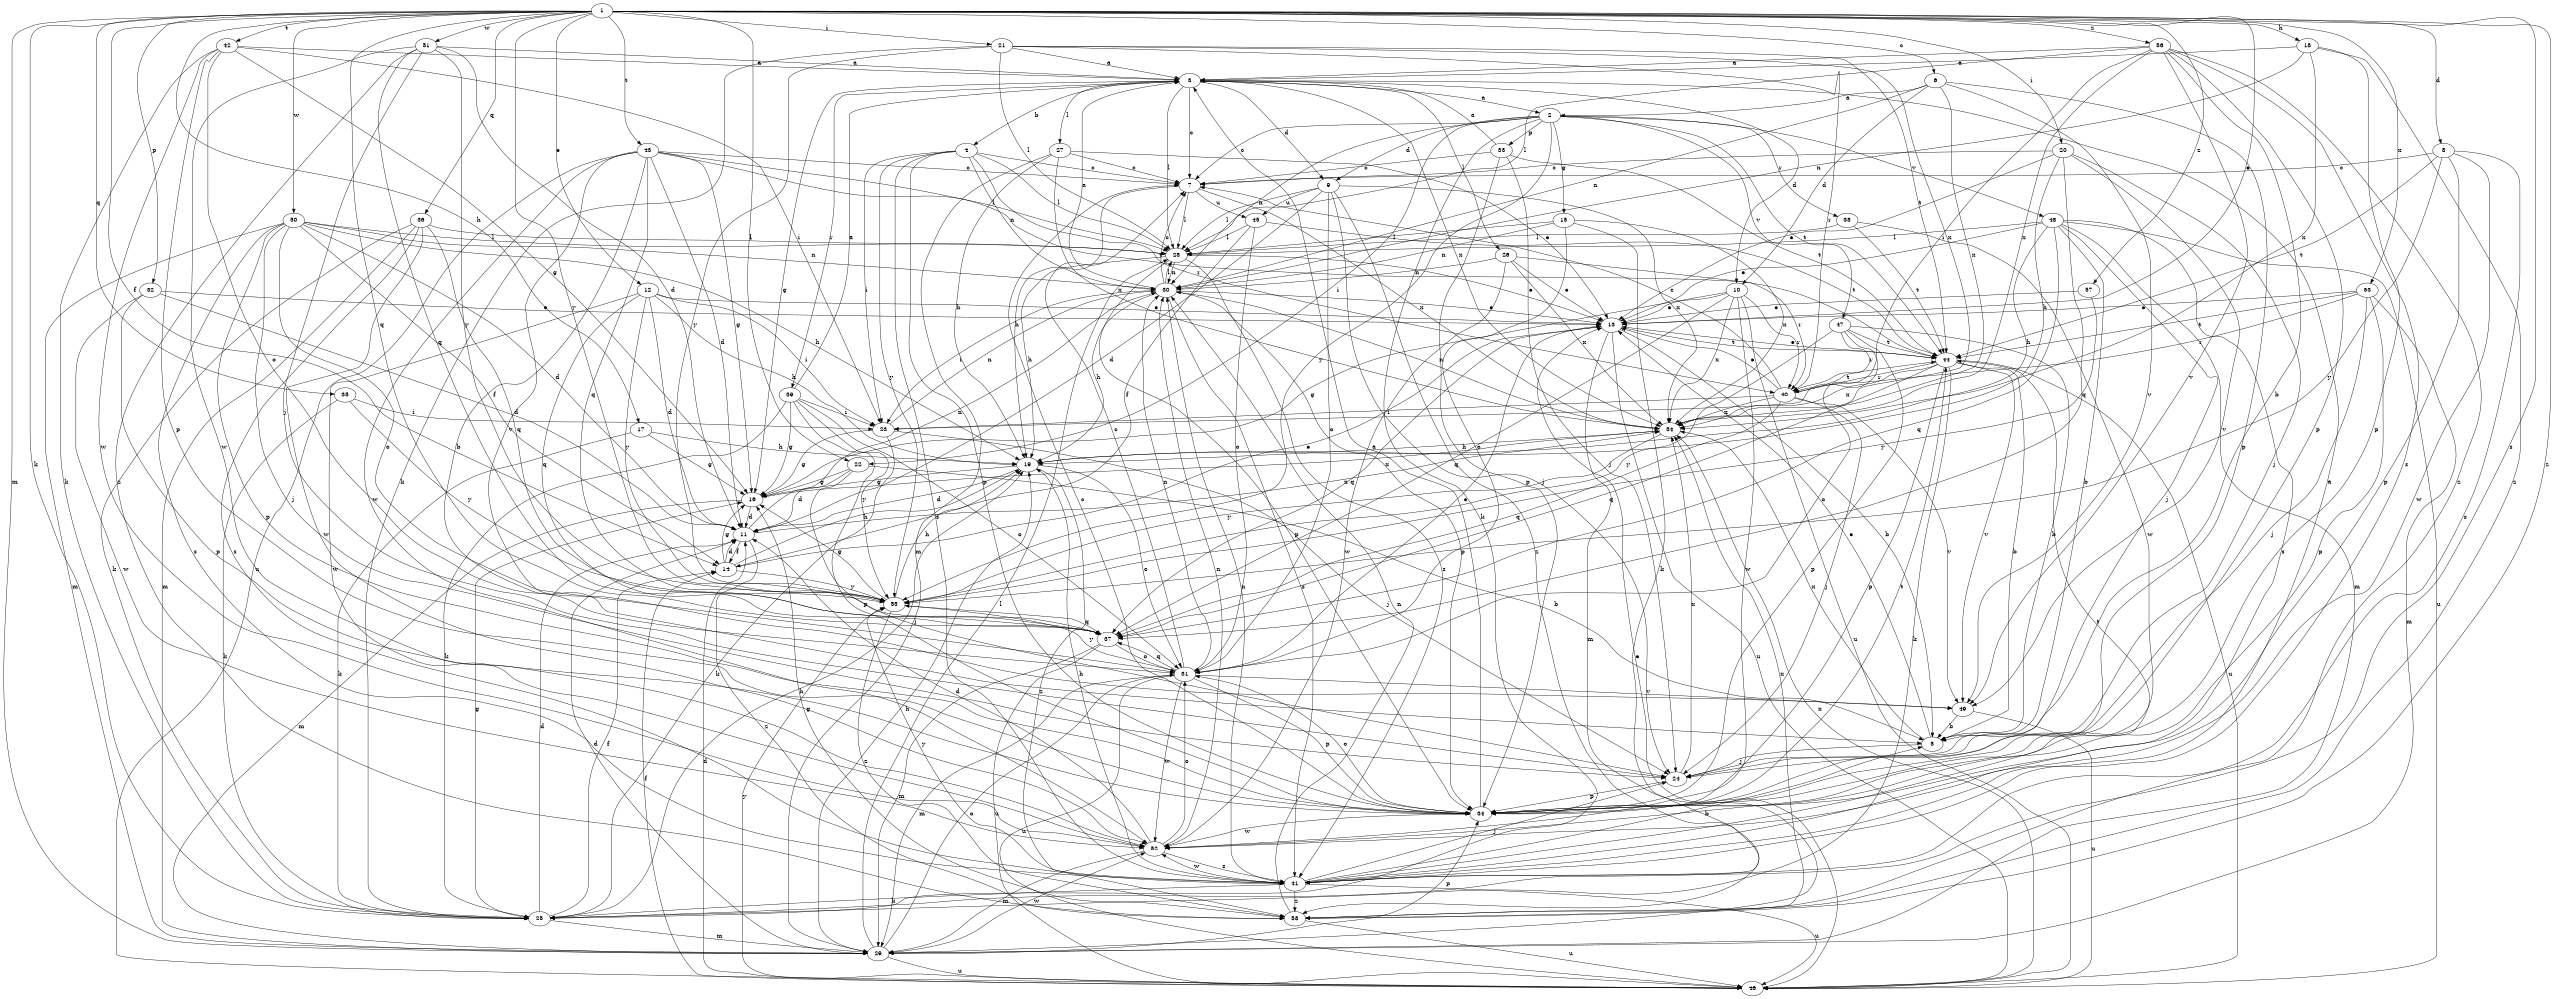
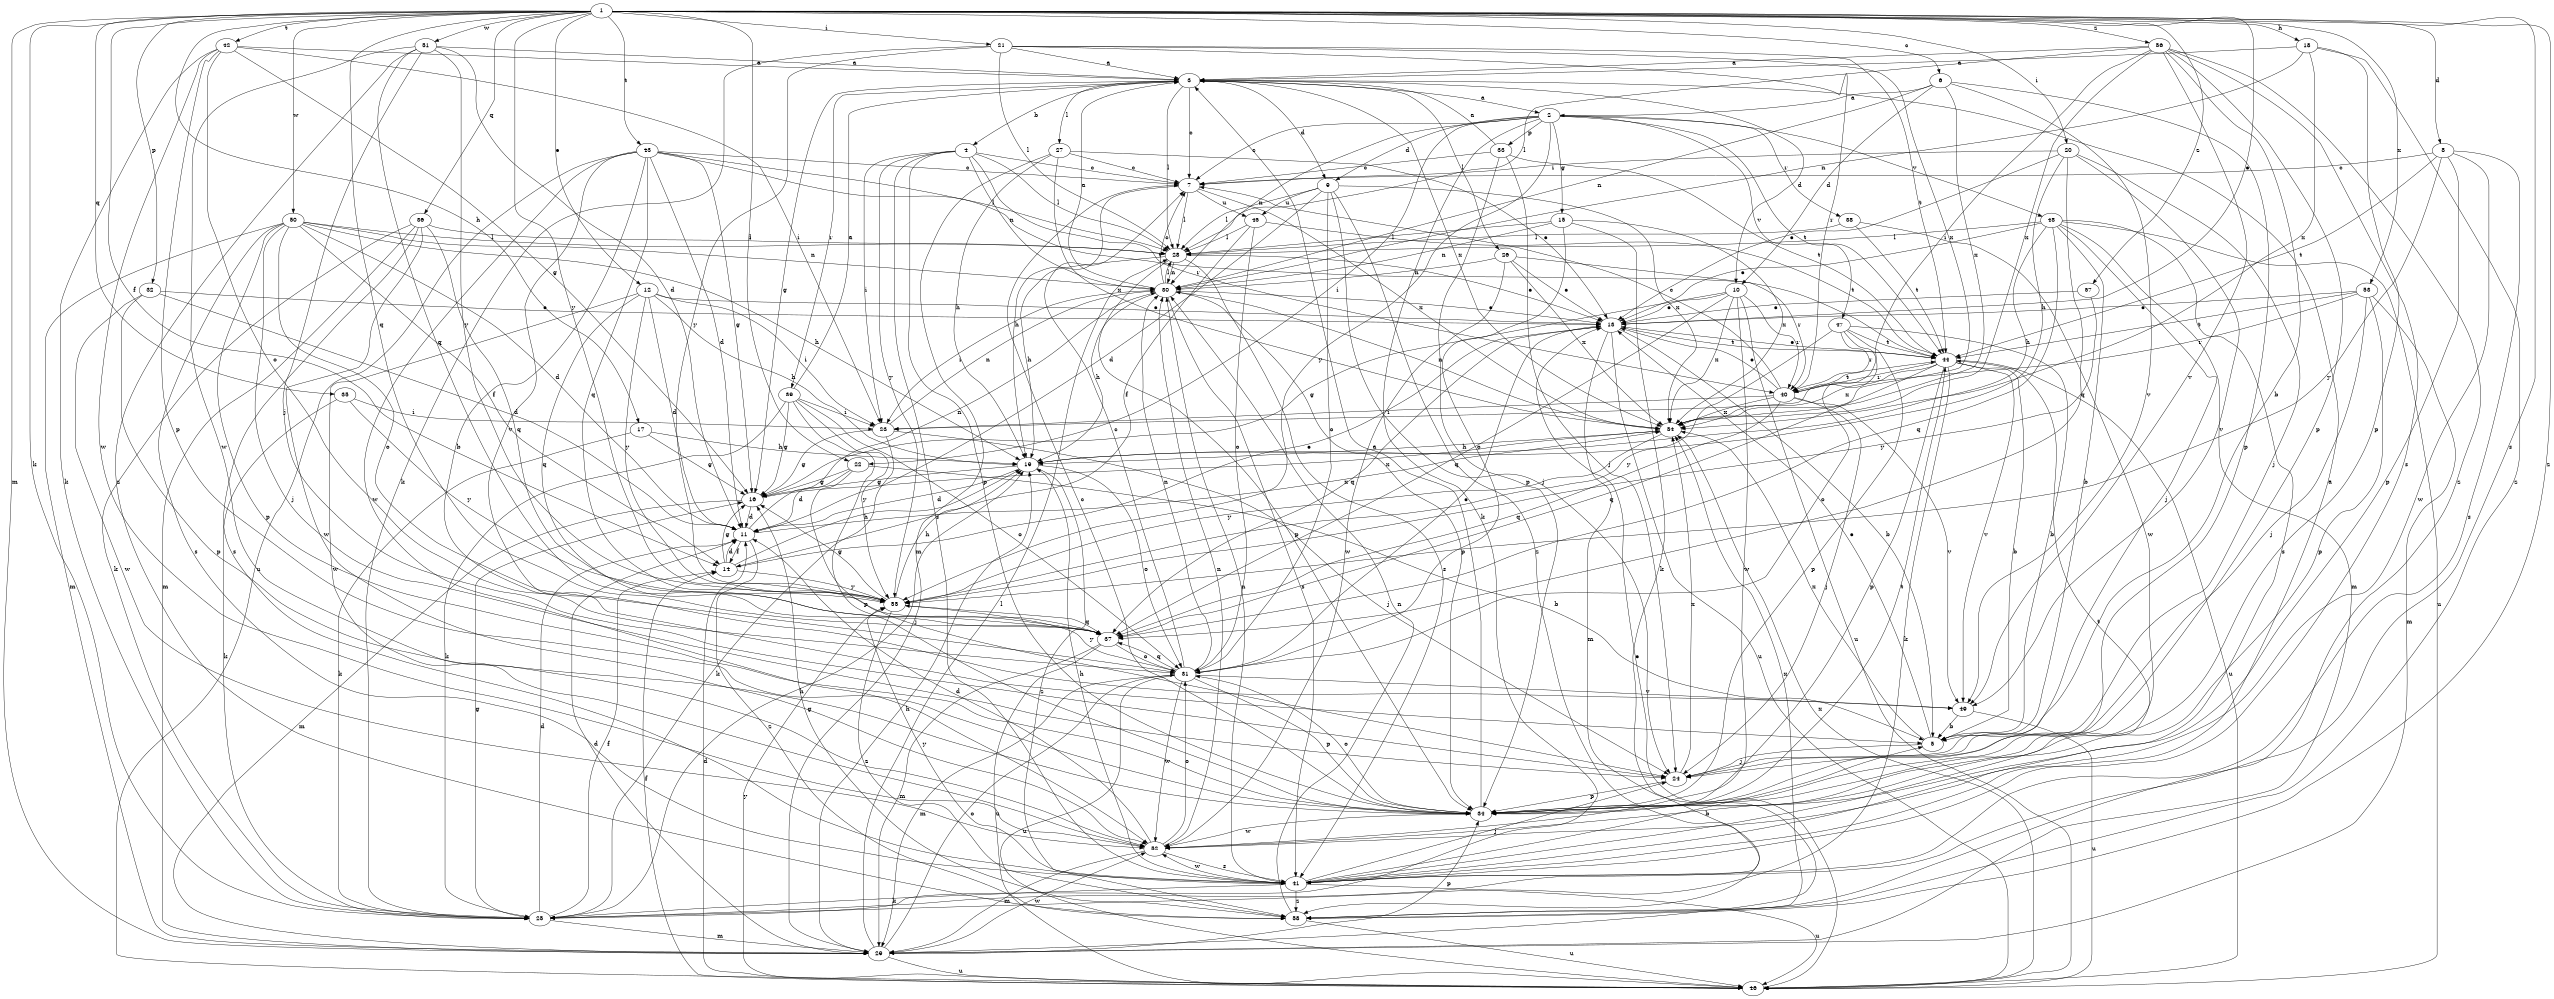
edge "20" -> "7": label "c" -> "i"
